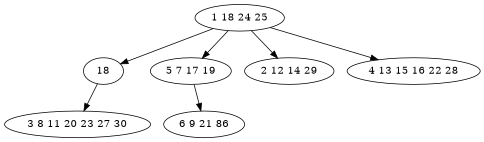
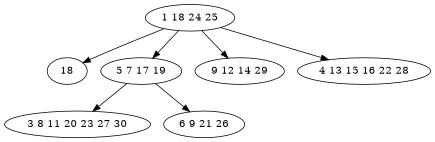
node "2 12 14 29": label "2 12 14 29" -> "9 12 14 29"
edge "18" -> "3 8 11 20 23 27 30": now "5 7 17 19" -> "3 8 11 20 23 27 30"
node "6 9 21 86": label "6 9 21 86" -> "6 9 21 26"
